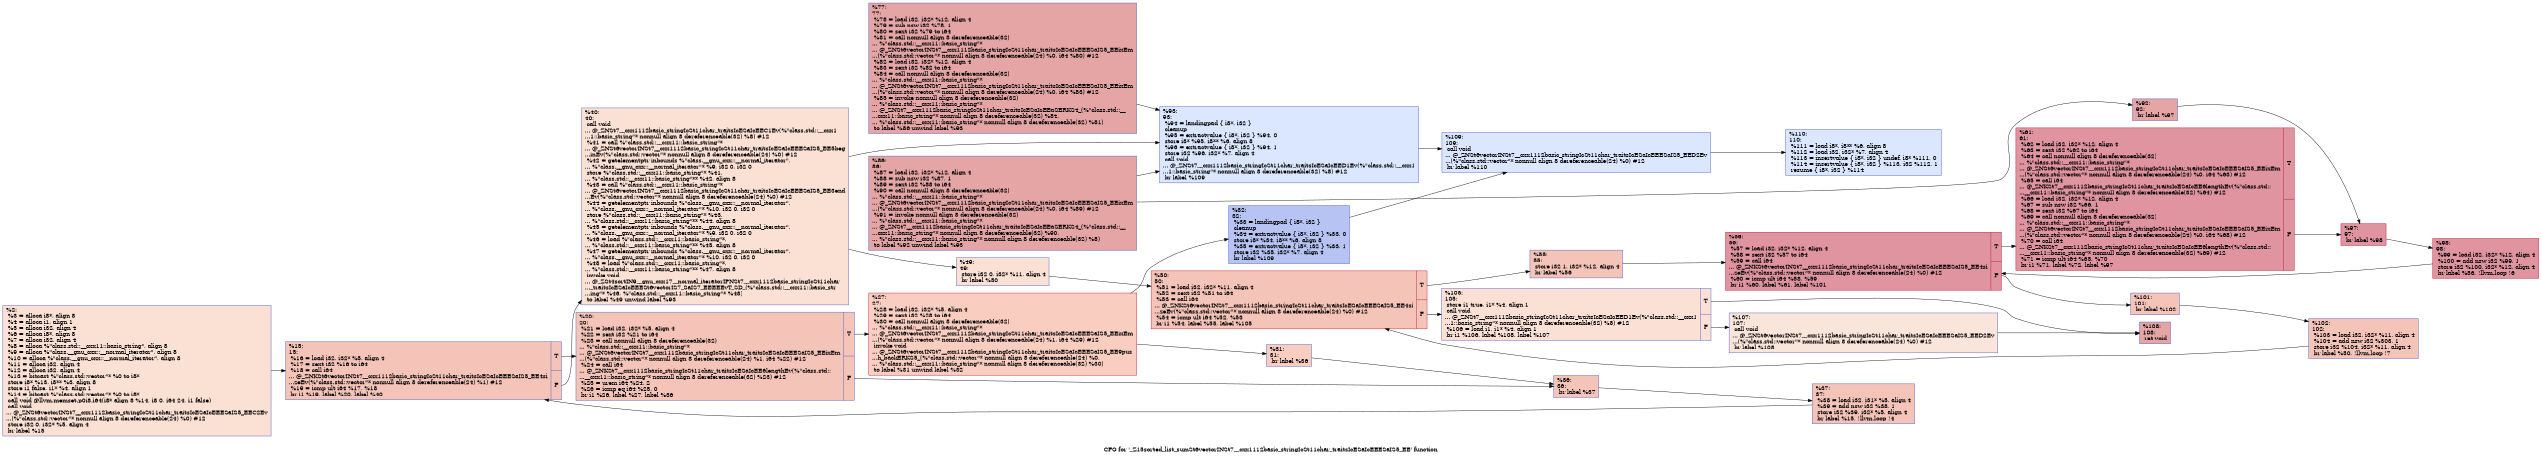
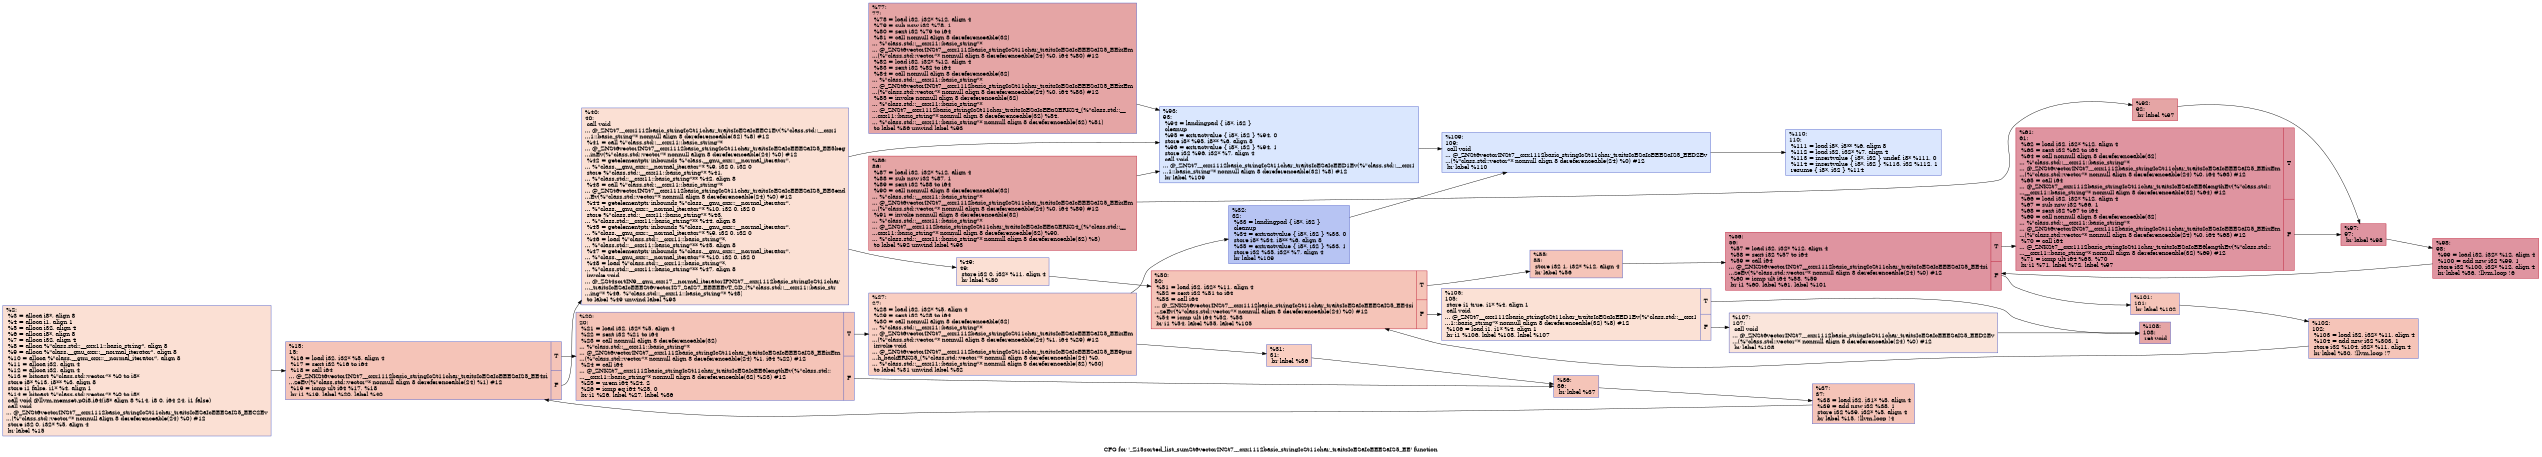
node "%92:": color #3d50c3ff -> #b70d28ff
node "%86:": color #3d50c3ff -> #b70d28ff
node "%27:": color #b70d28ff -> #3d50c3ff
